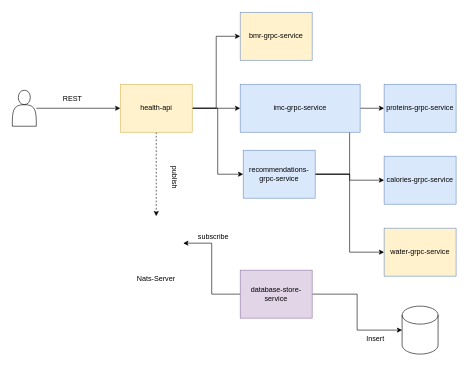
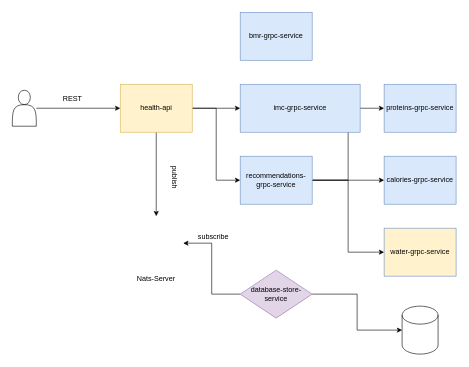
edge "health-api" -> "bmr-grpc-service": removed
node "bmr-grpc-service": fillcolor #fff2cc -> #dae8fc
edge "health-api" -> "Nats-Server": style dashed -> solid
node "recommendations-grpc-service": moved (279, 174) -> (276, 180)
node "database-store-service": shape rectangle -> diamond
node "Insert": removed
